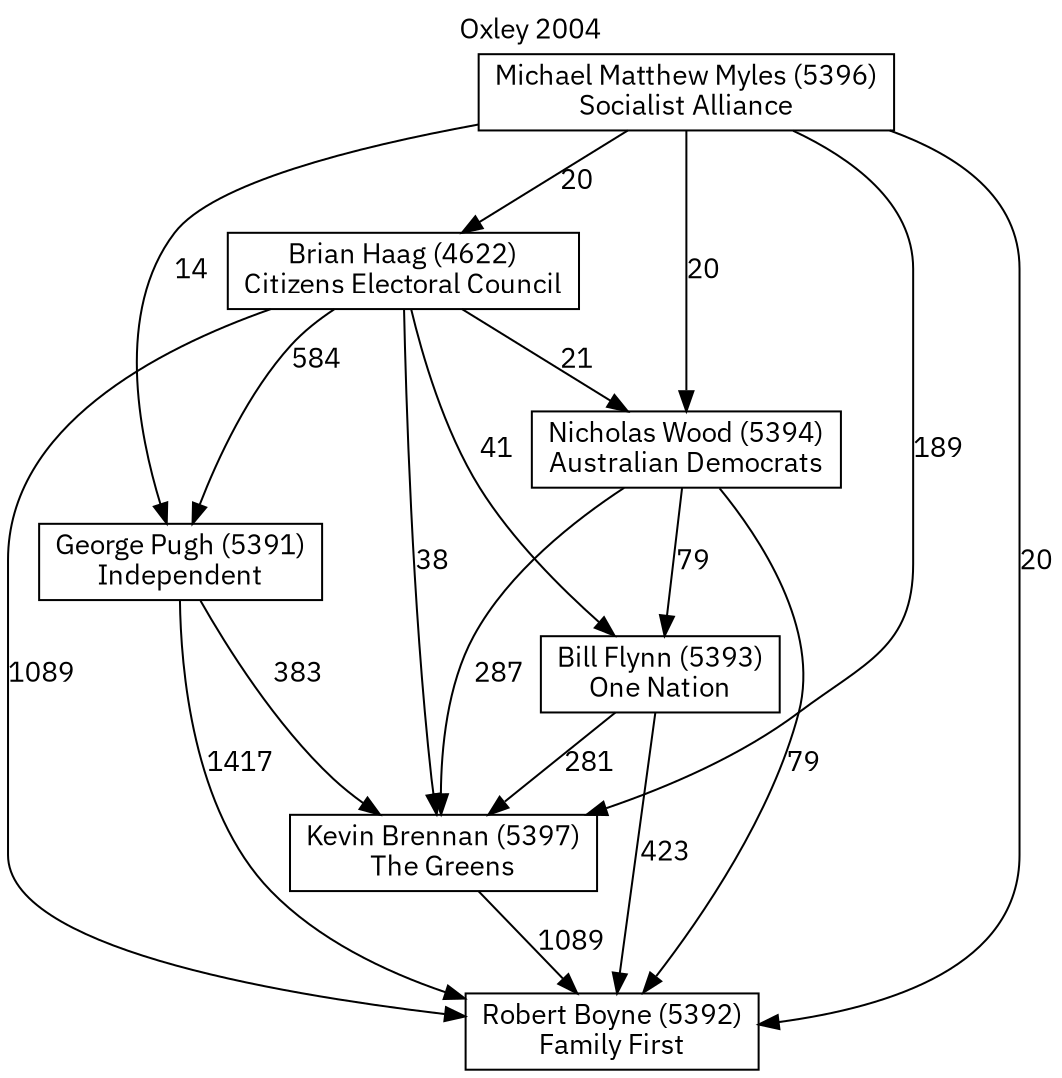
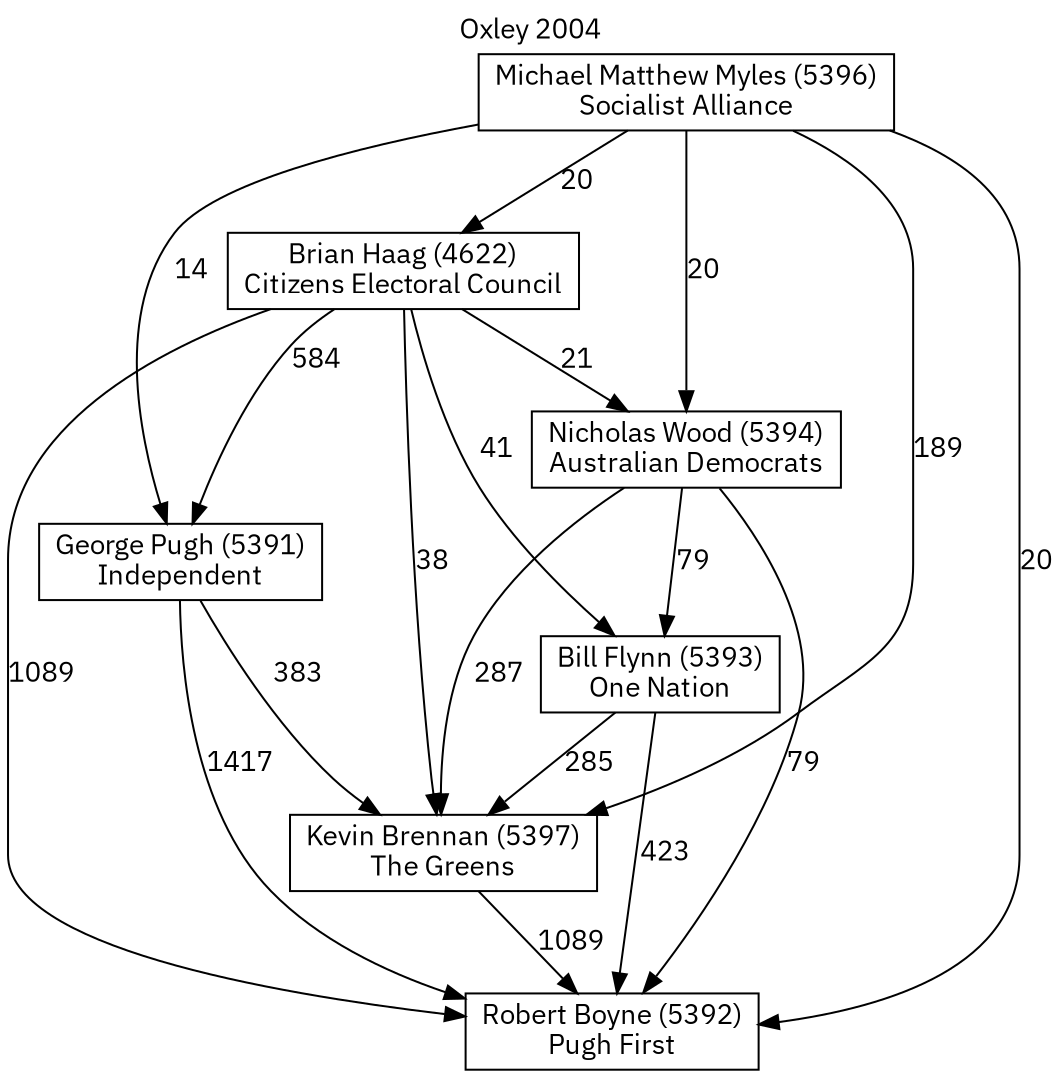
edge "Bill Flynn (5393) One Nation" -> "Kevin Brennan (5397) The Greens": label "281" -> "285"
node "Robert Boyne (5392) Family First": label "Robert Boyne (5392) Family First" -> "Robert Boyne (5392) Pugh First"
